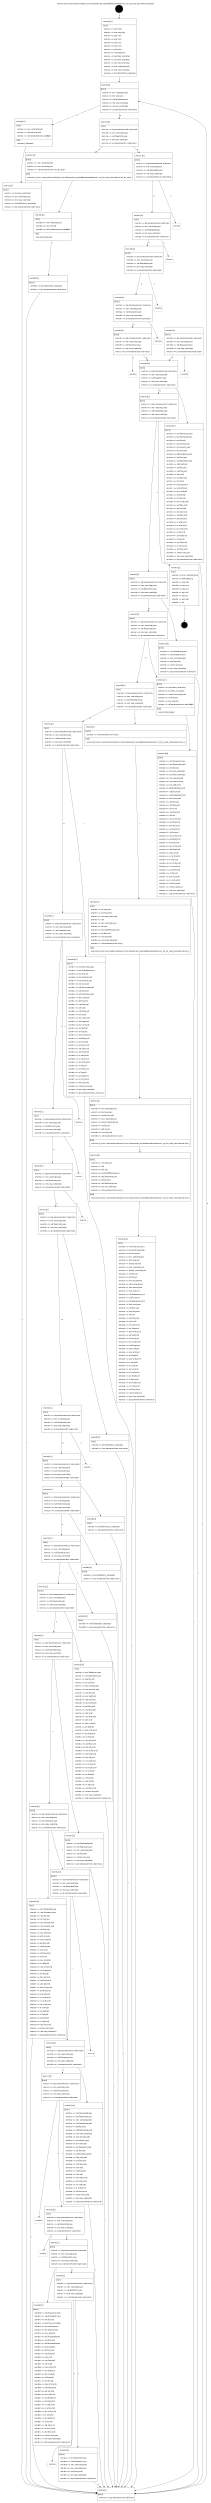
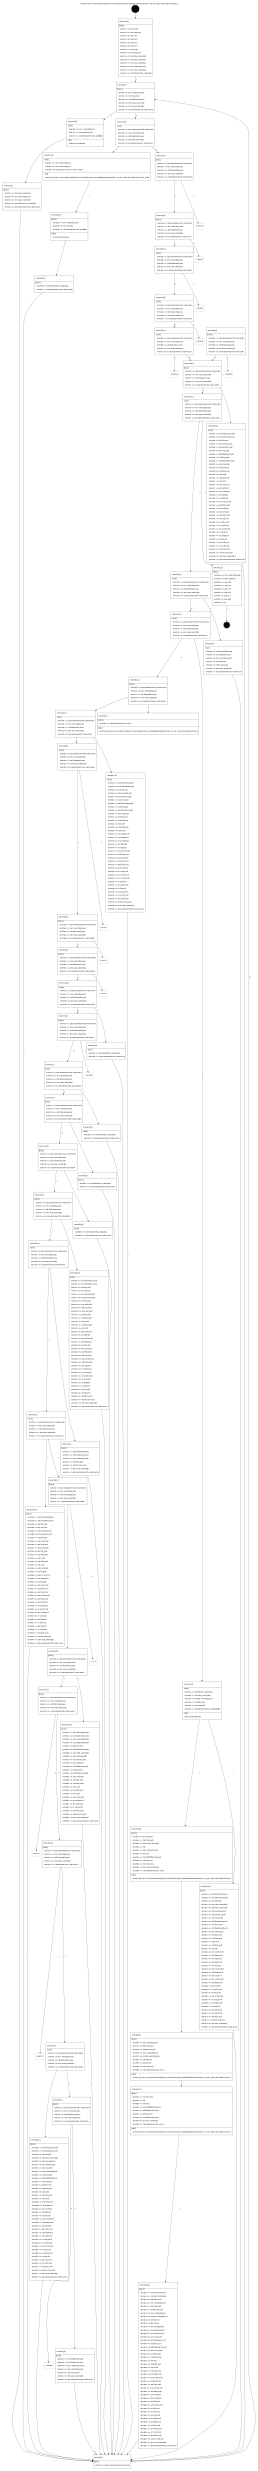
edge "0x40198e [5]" -> "0x401993 [44]": now "0x401815 [31]" -> "0x401993 [44]"
